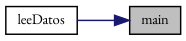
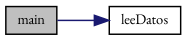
edge "leeDatos" -> "main": reversed
